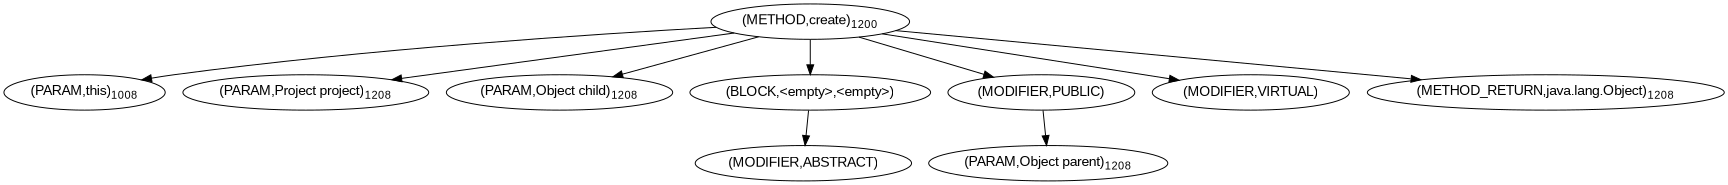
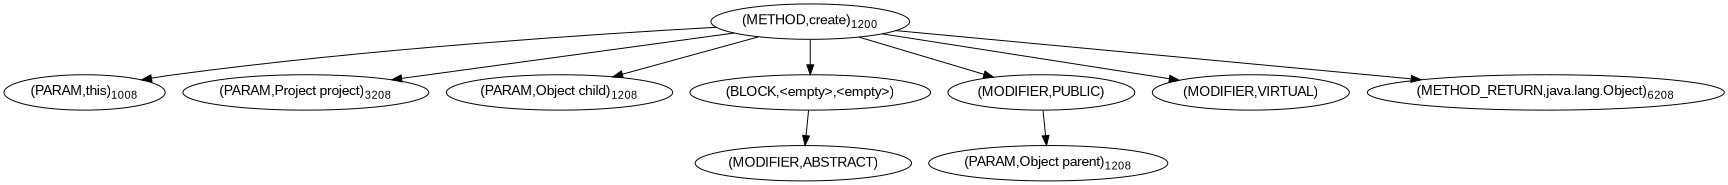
node "(PARAM,Project project)": text "1208" -> "3208"
node "(METHOD_RETURN,java.lang.Object)": text "1208" -> "6208"
